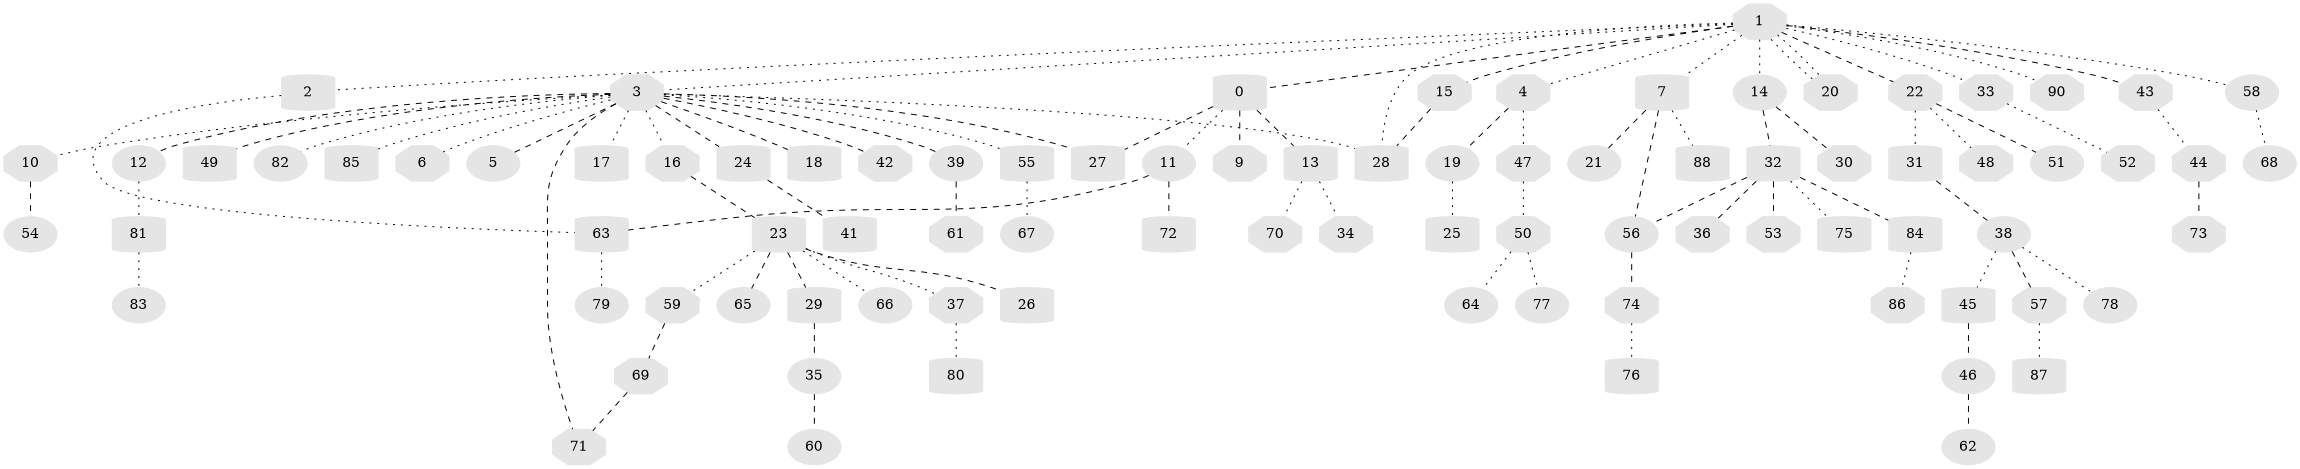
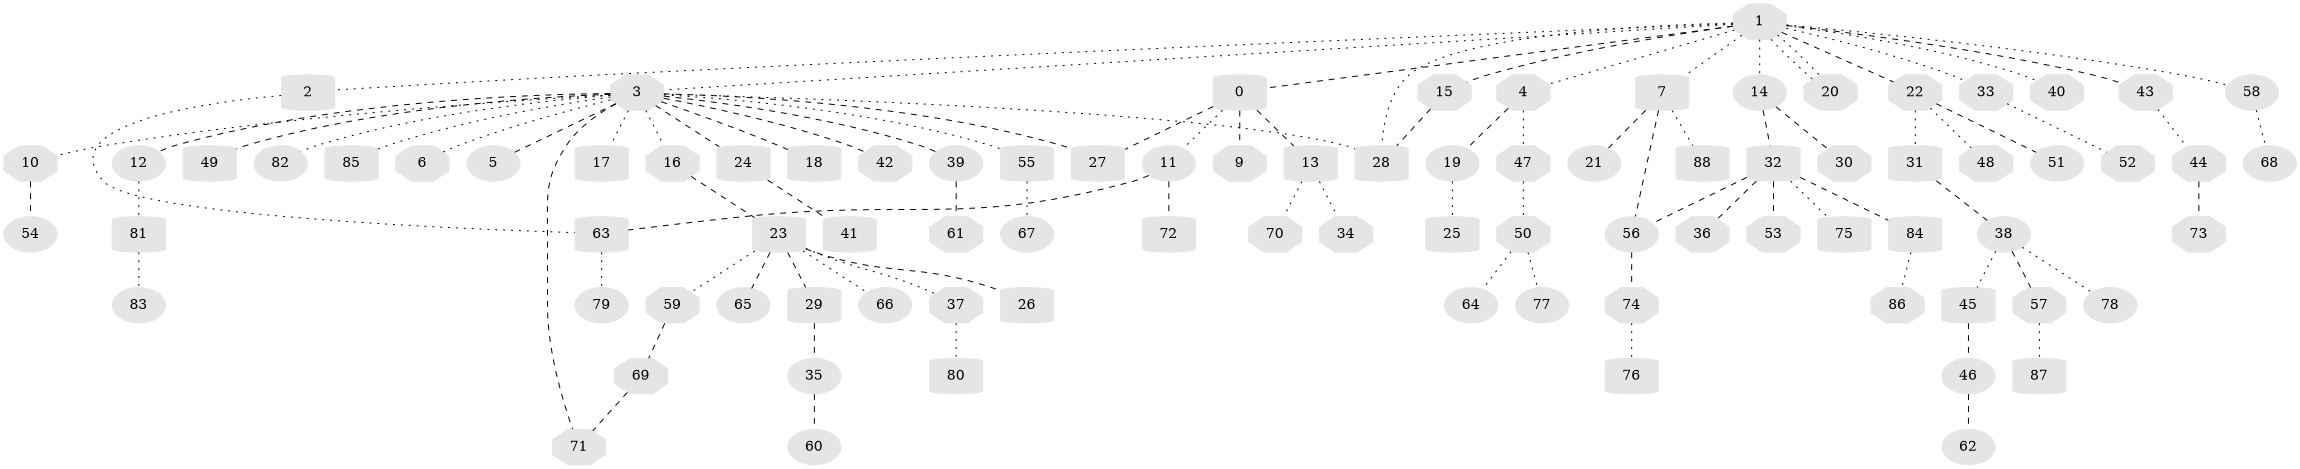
node "90": label "90" -> "40"
